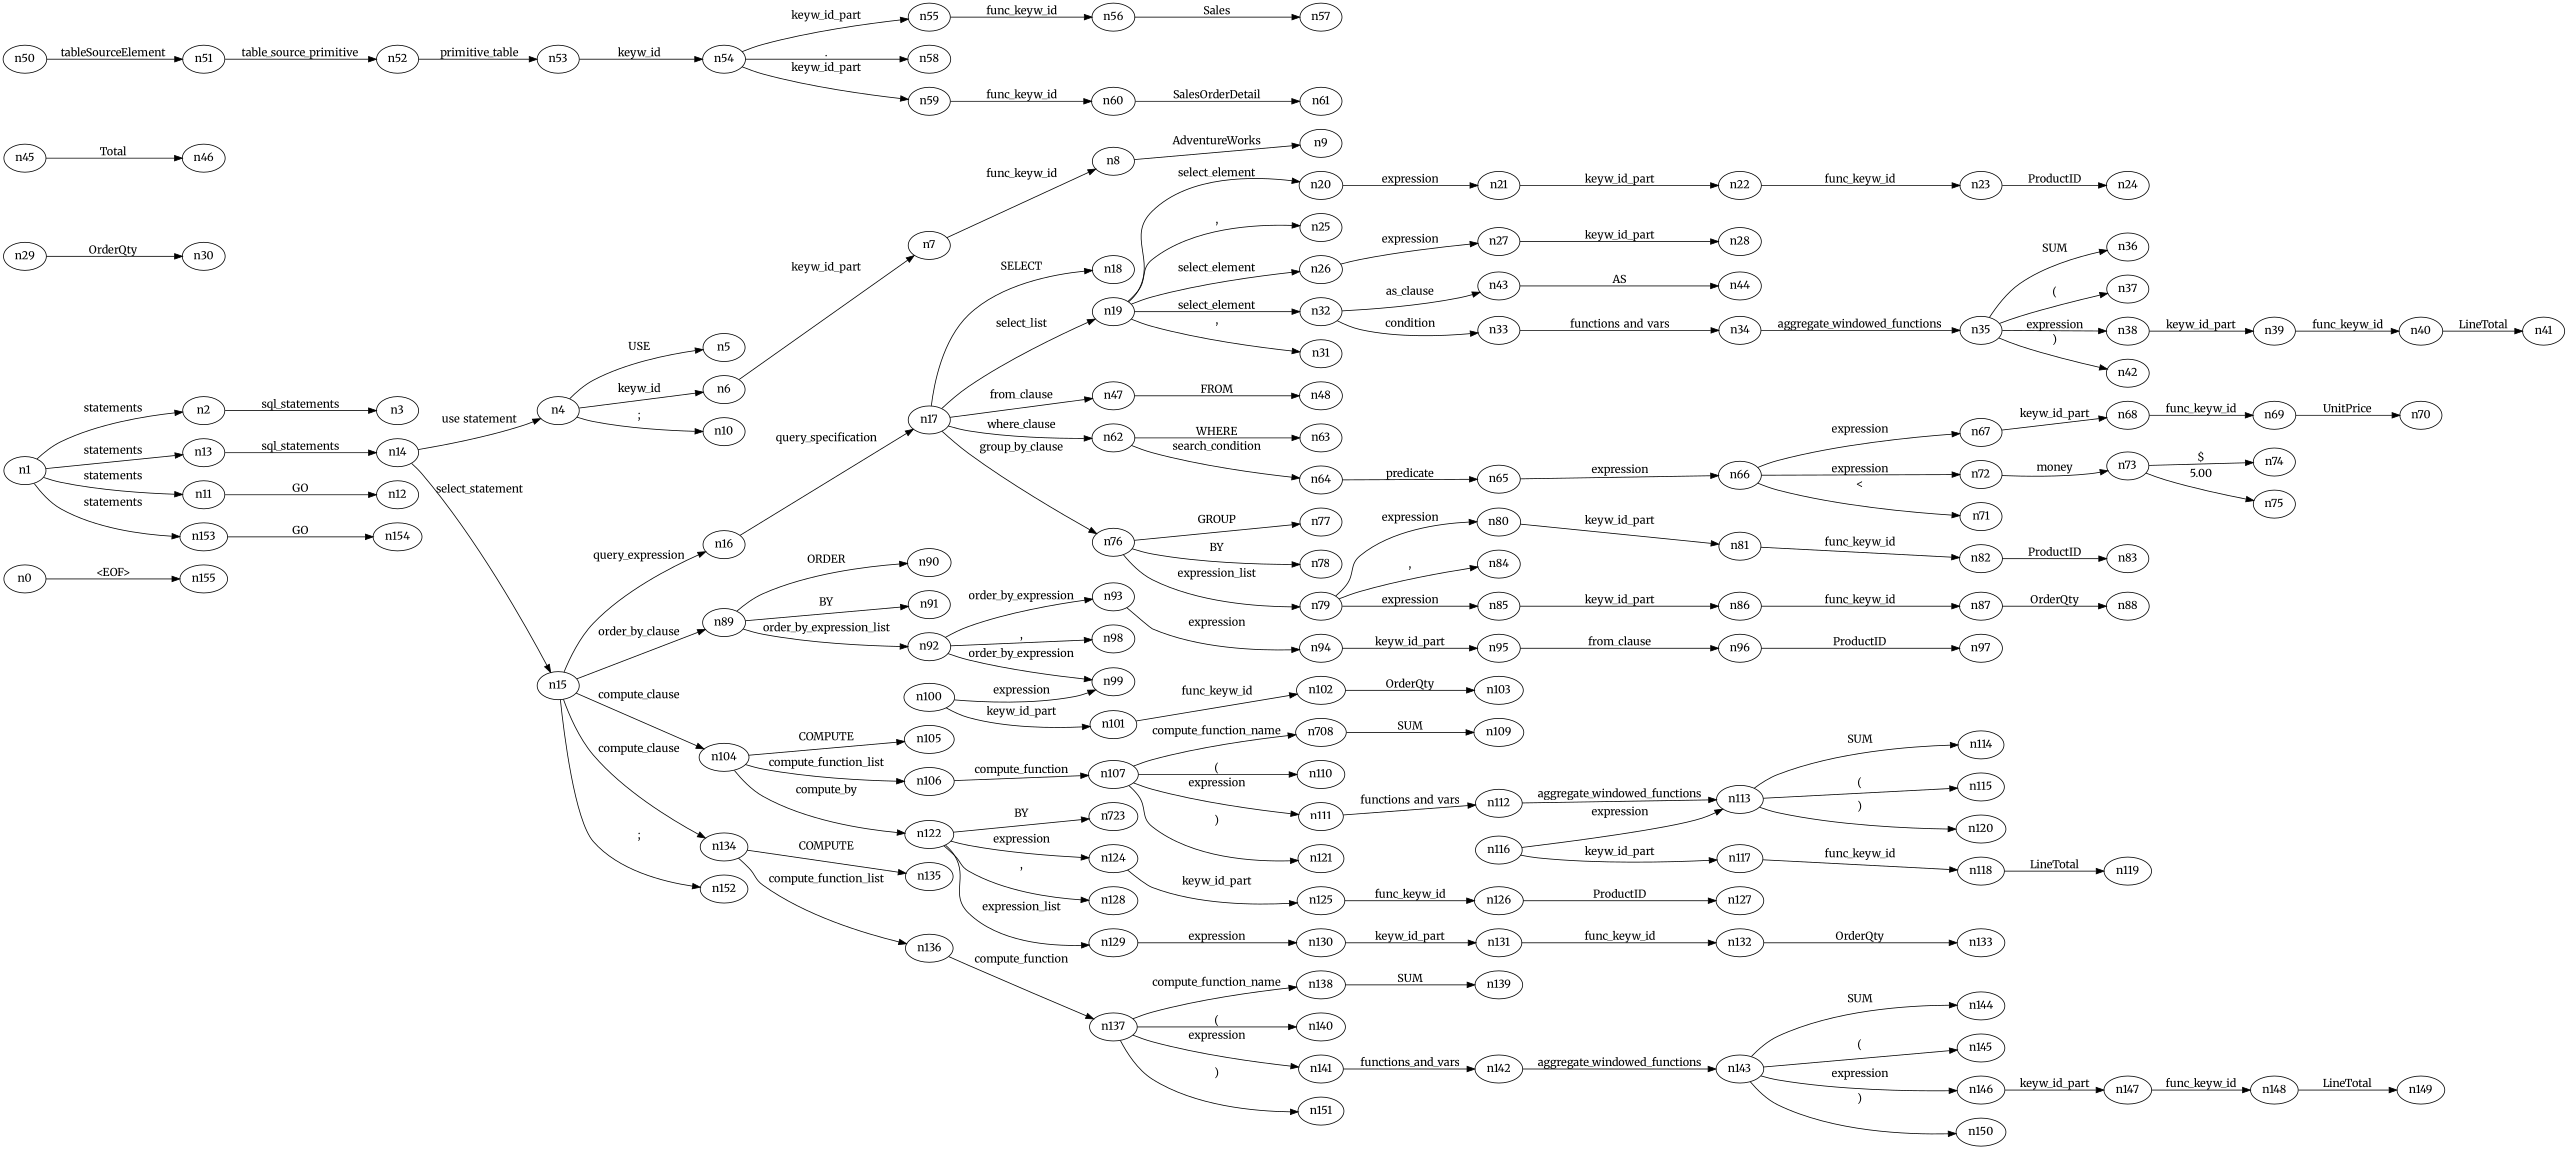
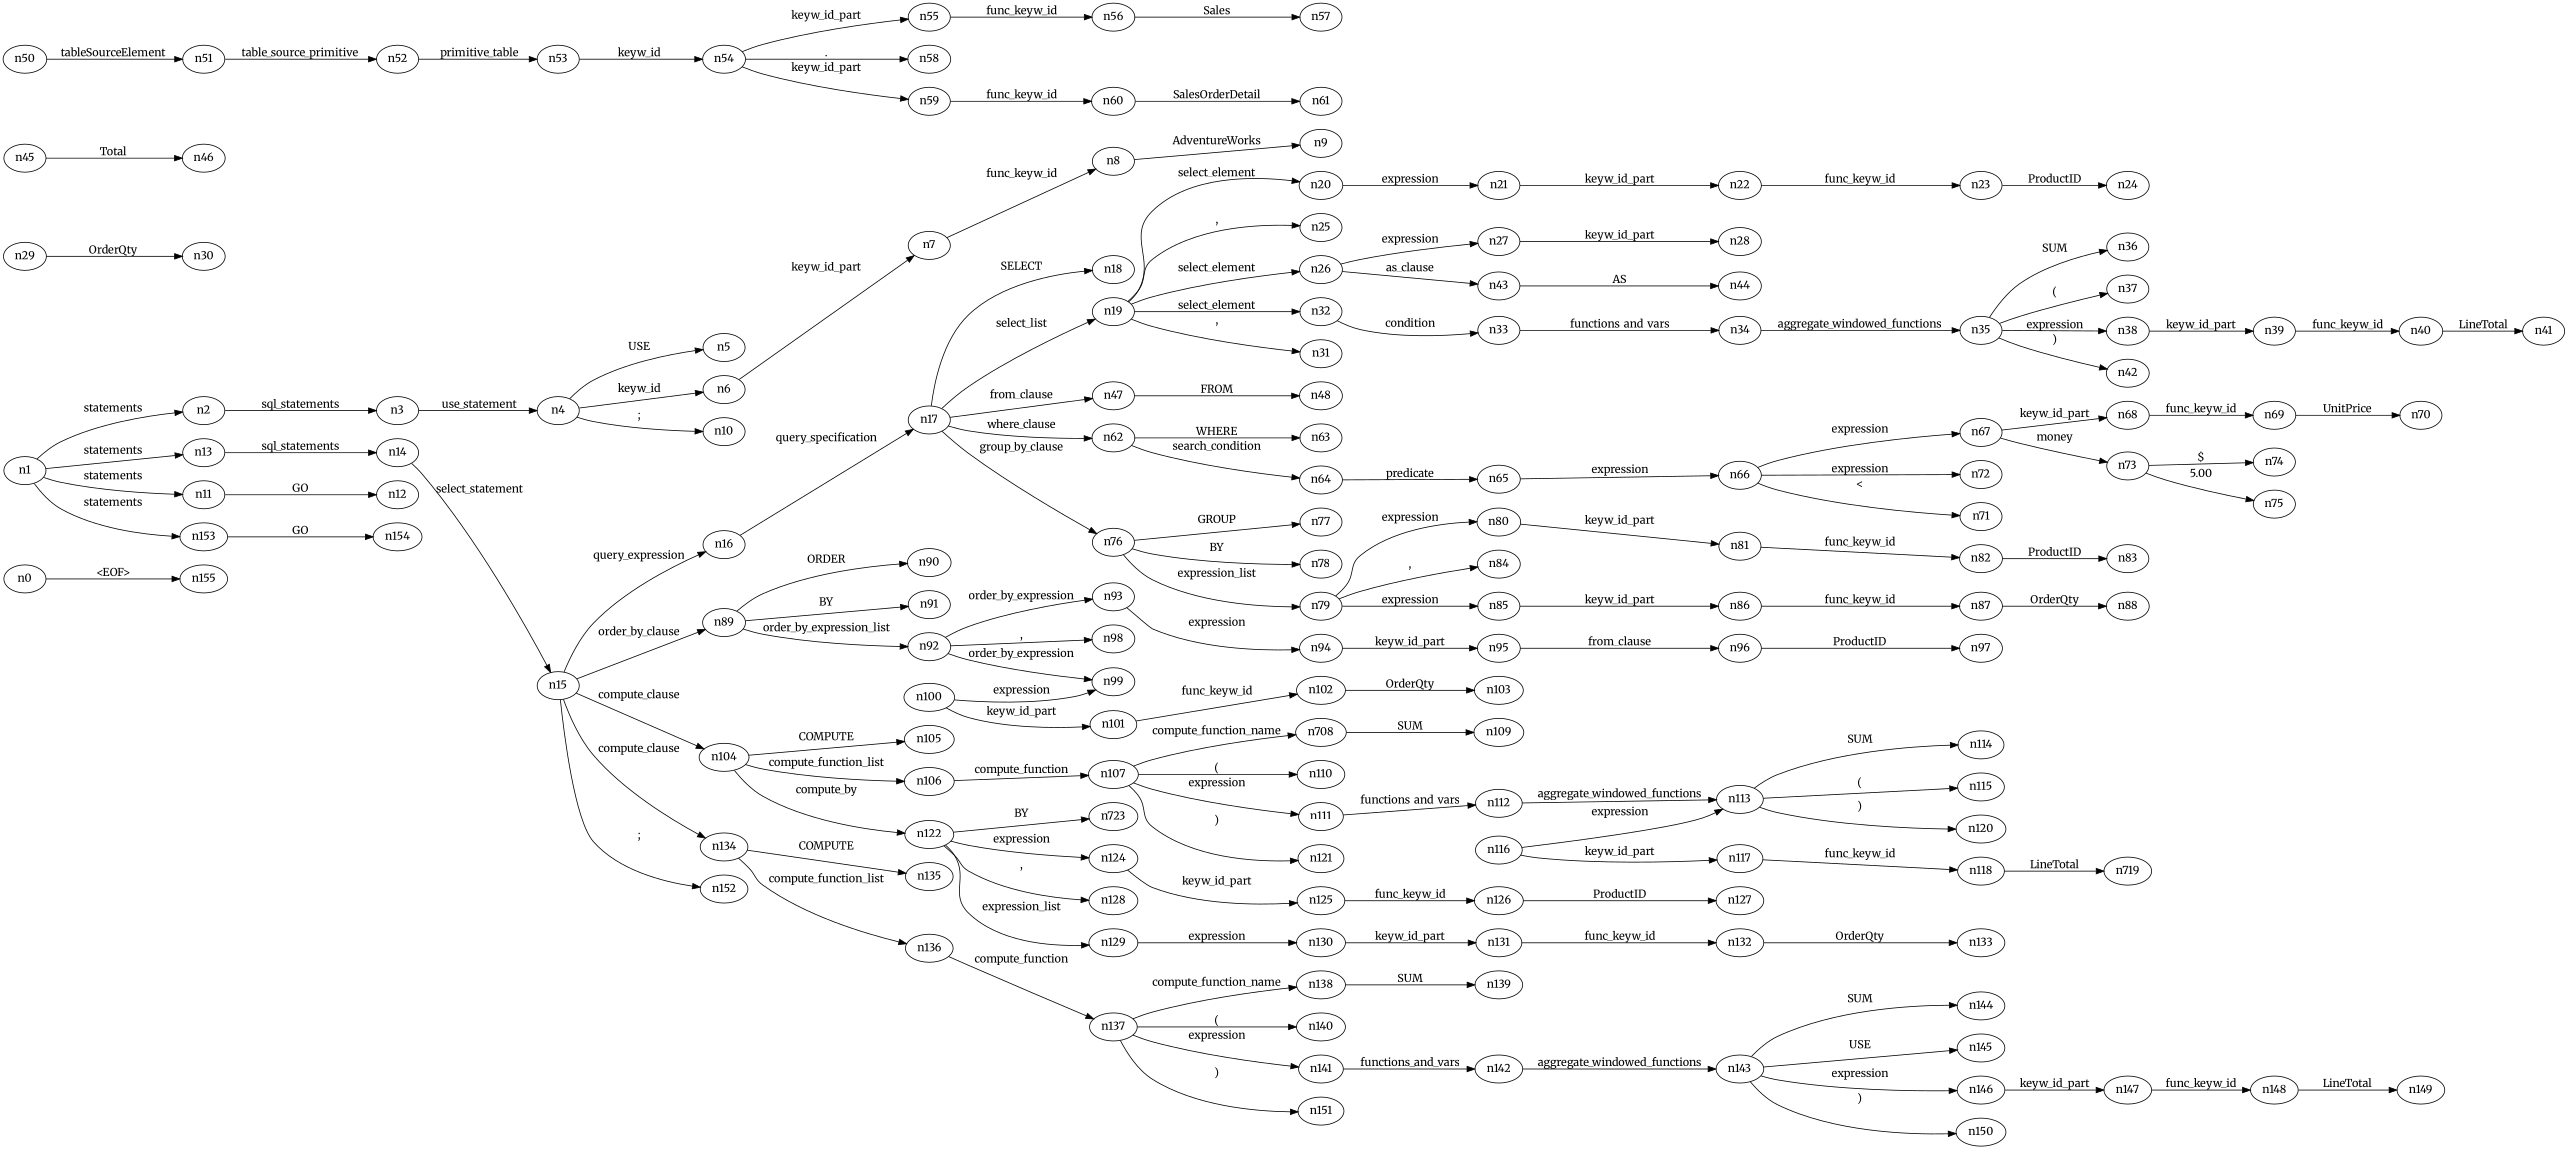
edge "n32" -> "n43": now "n26" -> "n43"
edge "n14" -> "n4": now "n3" -> "n4"
edge "n72" -> "n73": now "n67" -> "n73"
node "n119": label "n119" -> "n719"
edge "n143" -> "n145": label "(" -> "USE"
